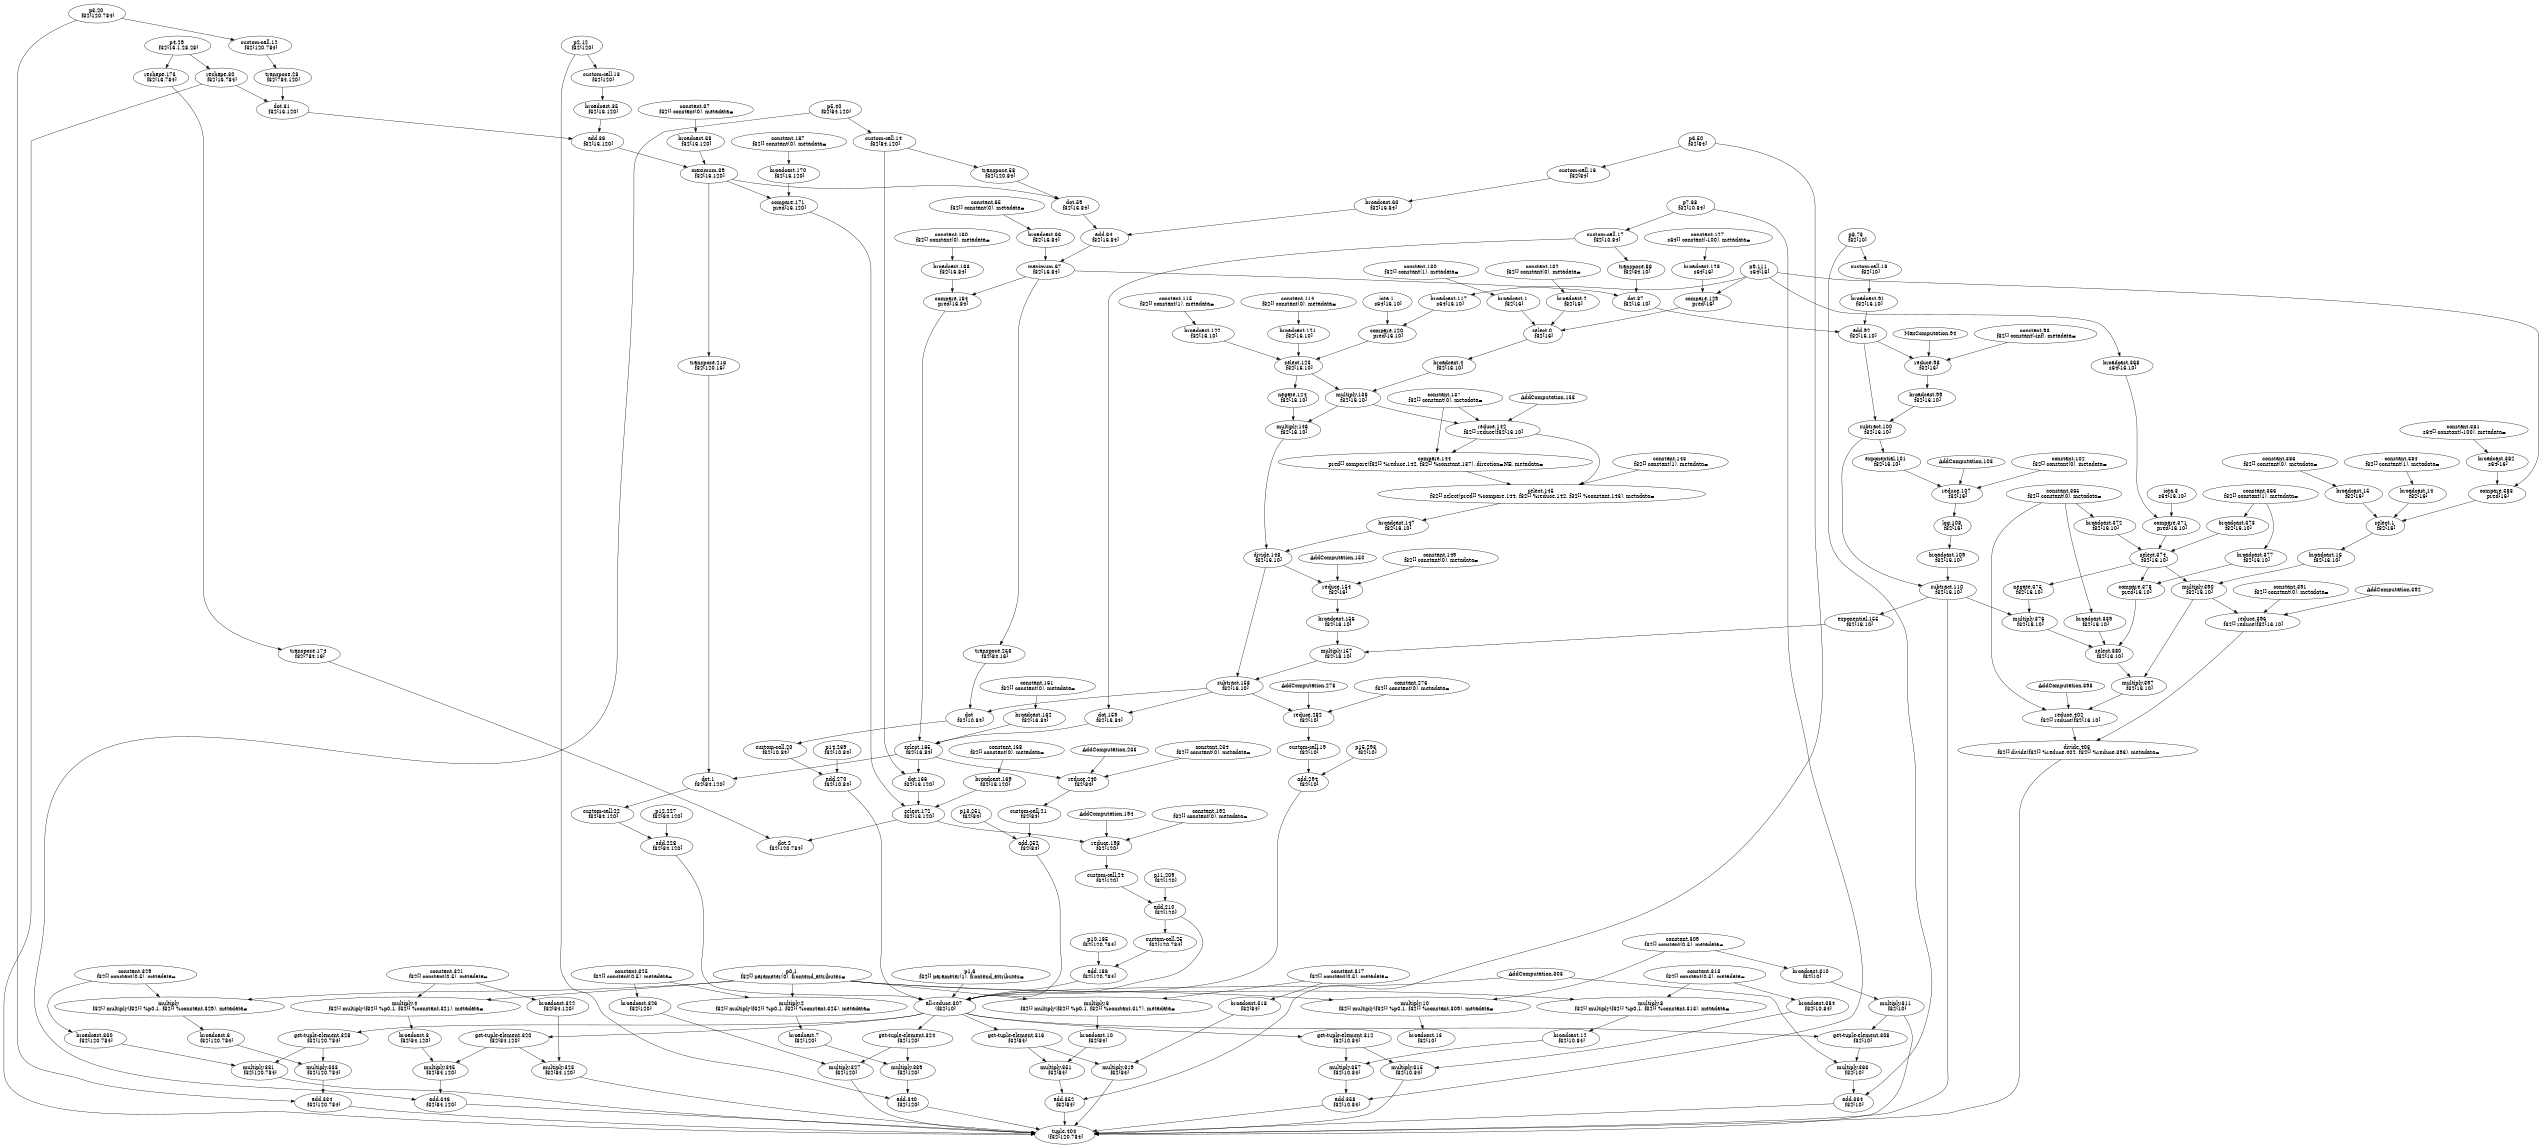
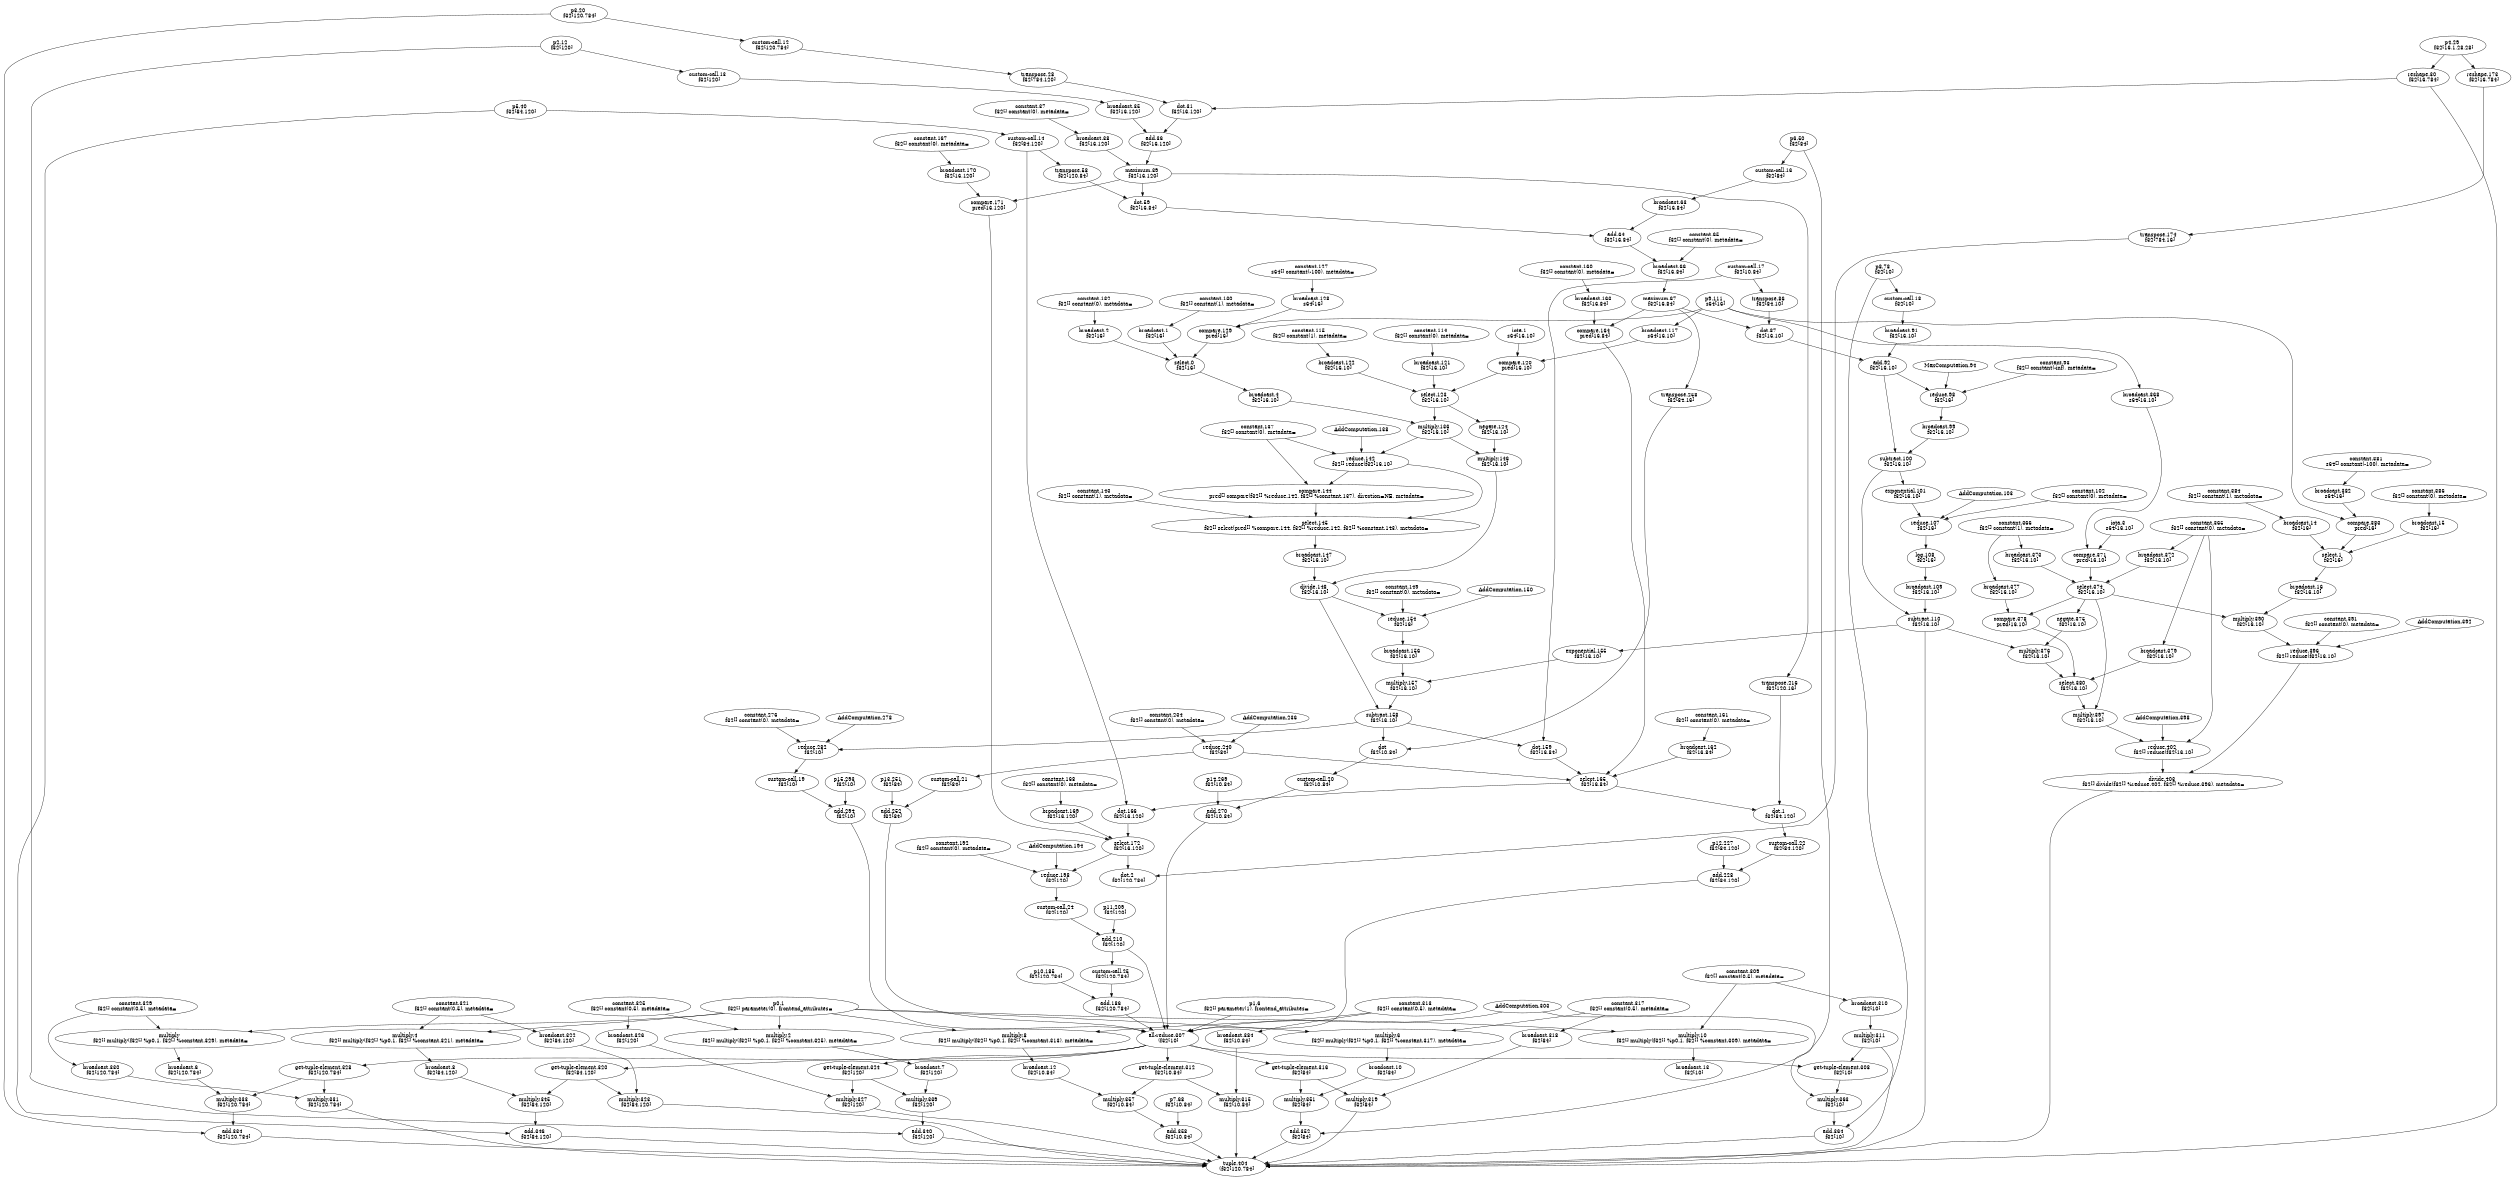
edge "p7.68 f32[10,84]" -> "custom-call.17 f32[10,84]": removed
edge "add.64 f32[16,84]" -> "maximum.67 f32[16,84]": now "add.64 f32[16,84]" -> "broadcast.66 f32[16,84]"
node "broadcast.339 f32[16,10]": label "broadcast.339 f32[16,10]" -> "broadcast.379 f32[16,10]"
edge "multiply.390 f32[16,10]" -> "multiply.397 f32[16,10]": now "select.374 f32[16,10]" -> "multiply.397 f32[16,10]"
edge "select.165 f32[16,84]" -> "reduce.240 f32[84]": reversed
